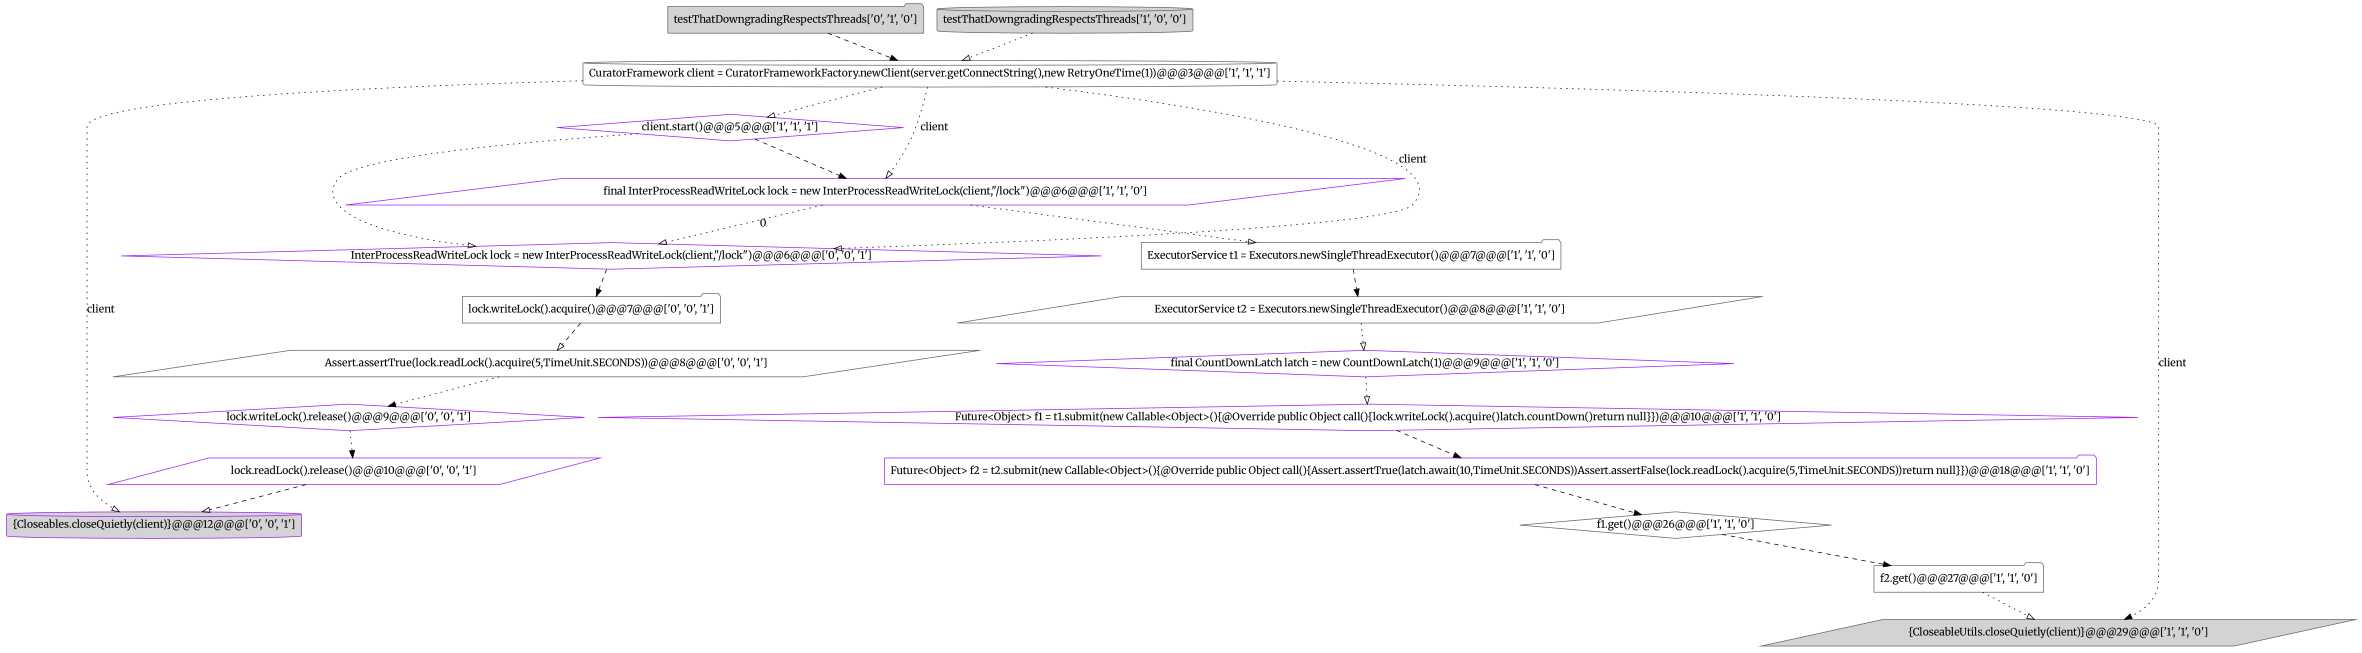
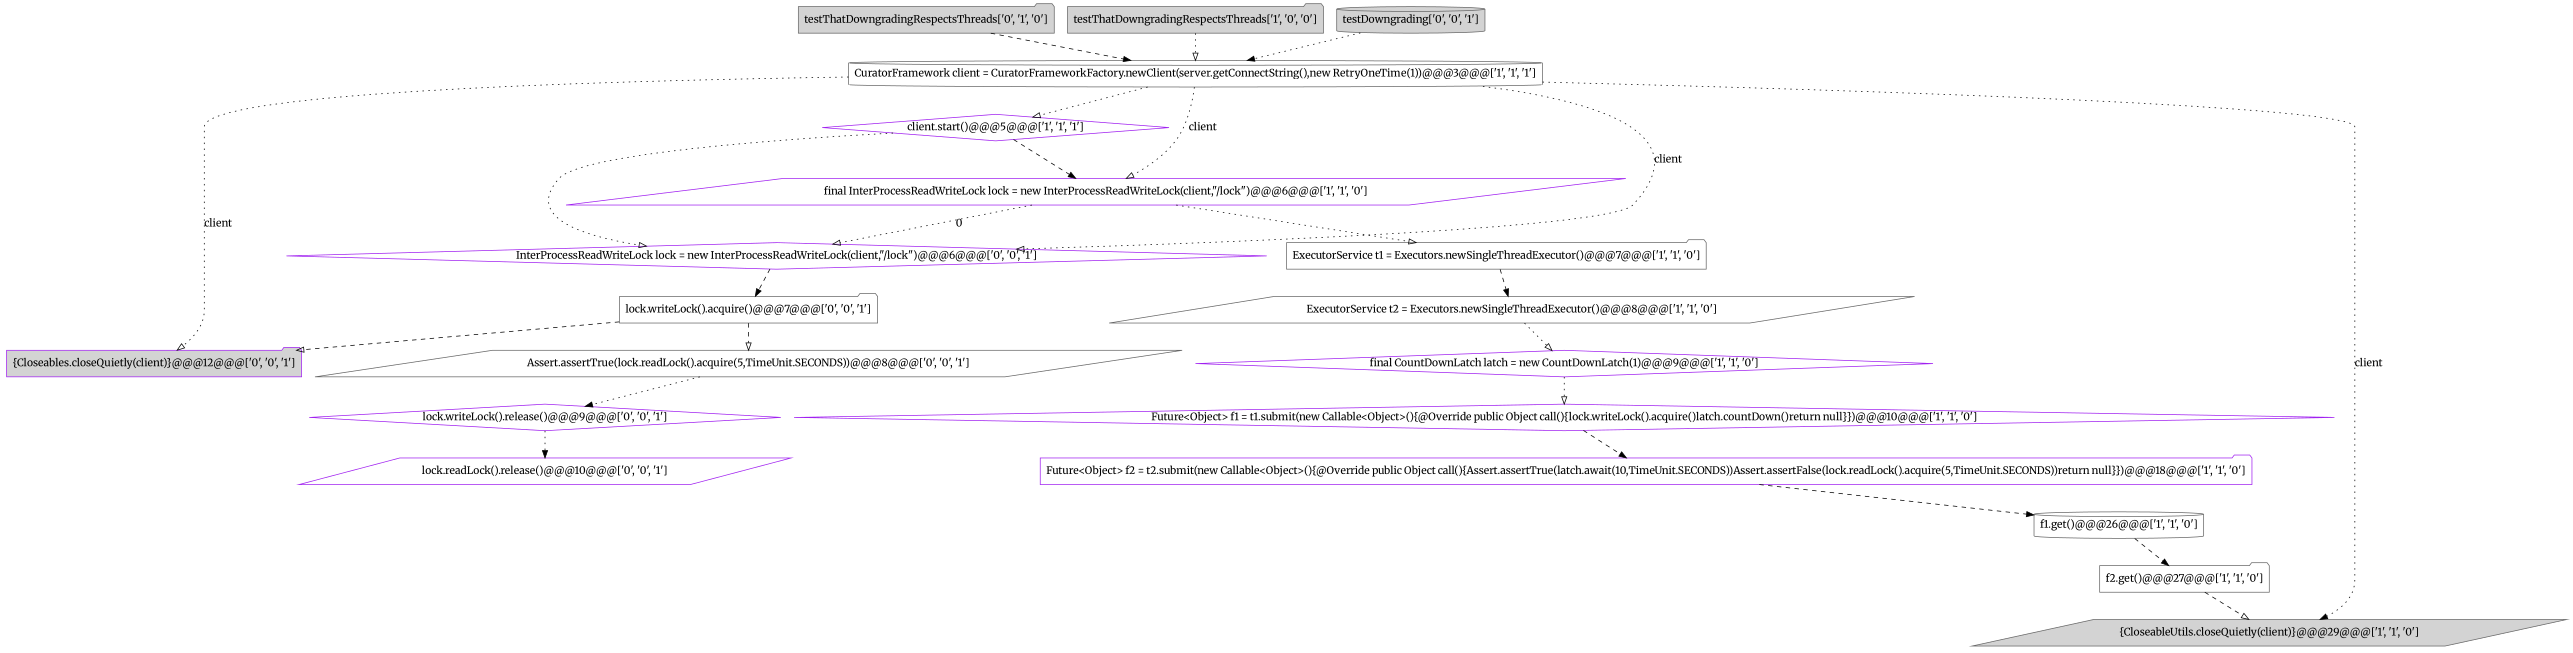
node "testThatDowngradingRespectsThreads['1', '0', '0']": shape cylinder -> folder
node "testDowngrading['0', '0', '1']": added
edge "lock.readLock().release()@@@10@@@['0', '0', '1']" -> "{Closeables.closeQuietly(client)}@@@12@@@['0', '0', '1']": now "lock.writeLock().acquire()@@@7@@@['0', '0', '1']" -> "{Closeables.closeQuietly(client)}@@@12@@@['0', '0', '1']"
node "{Closeables.closeQuietly(client)}@@@12@@@['0', '0', '1']": shape cylinder -> folder
node "f1.get()@@@26@@@['1', '1', '0']": shape diamond -> cylinder
edge "f2.get()@@@27@@@['1', '1', '0']" -> "{CloseableUtils.closeQuietly(client)}@@@29@@@['1', '1', '0']": style dotted -> dashed
